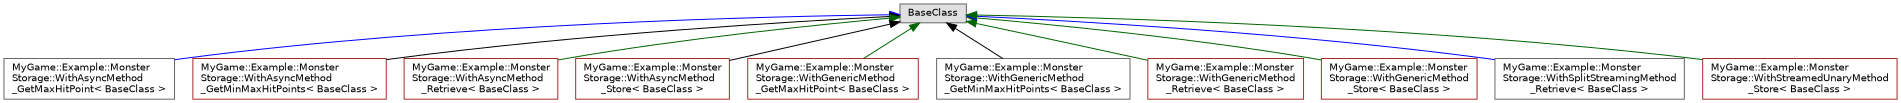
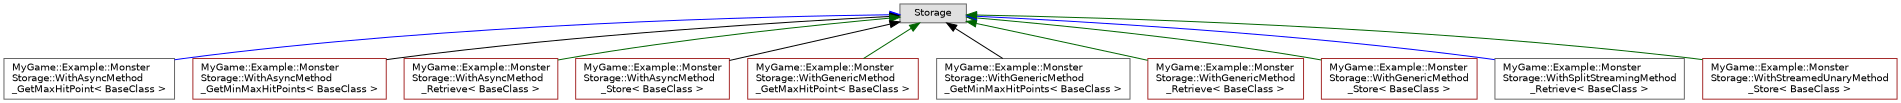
node "BaseClass": label "BaseClass" -> "Storage"
